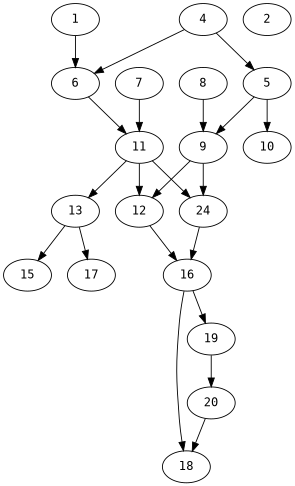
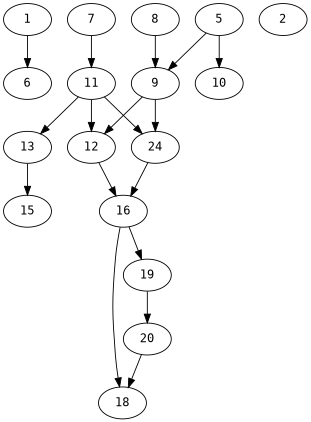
node "4": removed
edge "6" -> "11": removed
node "17": removed
